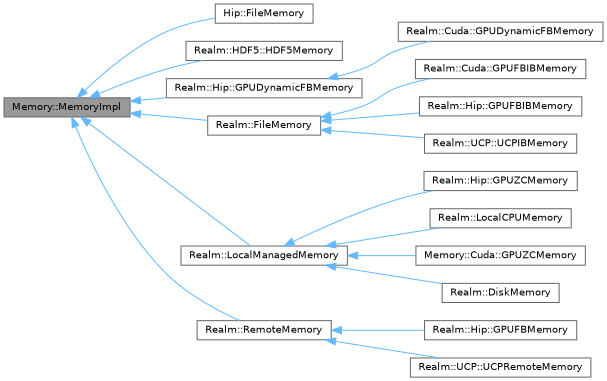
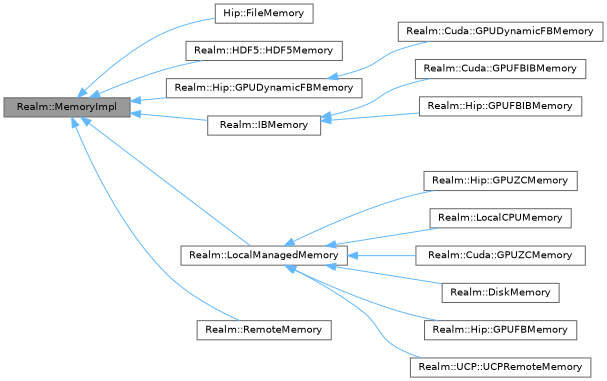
node "Memory::MemoryImpl": label "Memory::MemoryImpl" -> "Realm::MemoryImpl"
node "Realm::FileMemory": label "Realm::FileMemory" -> "Realm::IBMemory"
node "Realm::UCP::UCPIBMemory": removed
node "Memory::Cuda::GPUZCMemory": label "Memory::Cuda::GPUZCMemory" -> "Realm::Cuda::GPUZCMemory"
edge "Realm::Hip::GPUFBMemory" -> "Realm::RemoteMemory": now "Realm::Hip::GPUFBMemory" -> "Realm::LocalManagedMemory"
edge "Realm::UCP::UCPRemoteMemory" -> "Realm::RemoteMemory": now "Realm::UCP::UCPRemoteMemory" -> "Realm::LocalManagedMemory"
